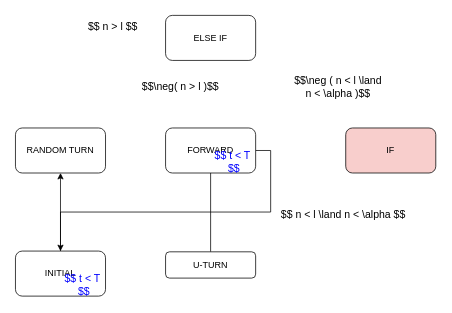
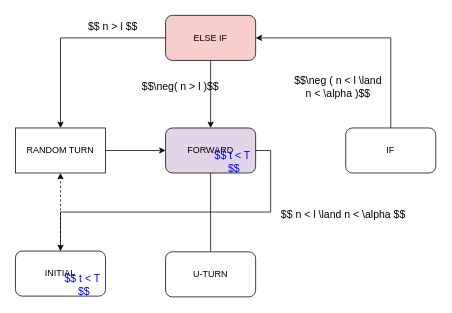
node "ELSE IF": fillcolor #ffffff -> #f8cecc
edge "ELSE IF" -> "RANDOM TURN": added
edge "IF" -> "ELSE IF": added
edge "ELSE IF" -> "FORWARD": added
node "RANDOM TURN": shape rounded rectangle -> rectangle
edge "RANDOM TURN" -> "FORWARD": added
node "FORWARD": fillcolor #ffffff -> #e1d5e7
node "IF": fillcolor #f8cecc -> #ffffff
edge "INITIAL" -> "RANDOM TURN": style solid -> dashed
node "U-TURN": size 90x26 -> 90x45
